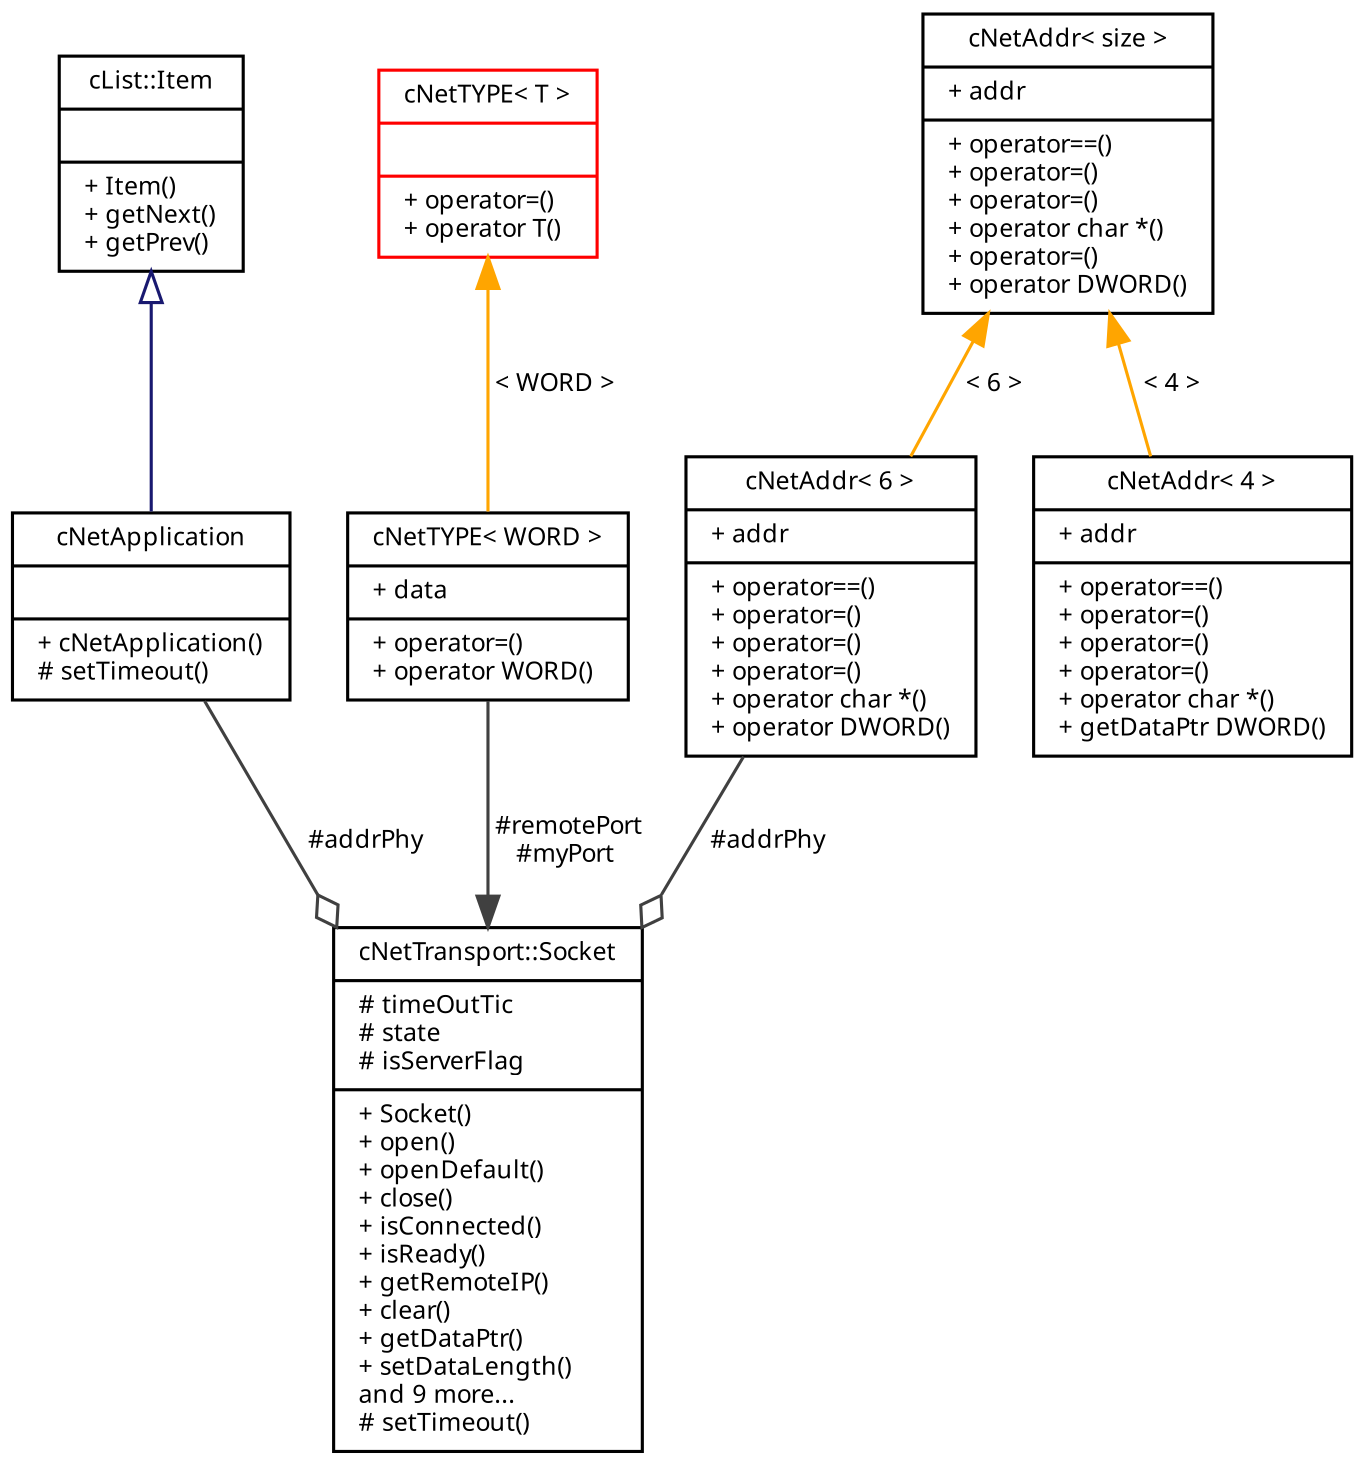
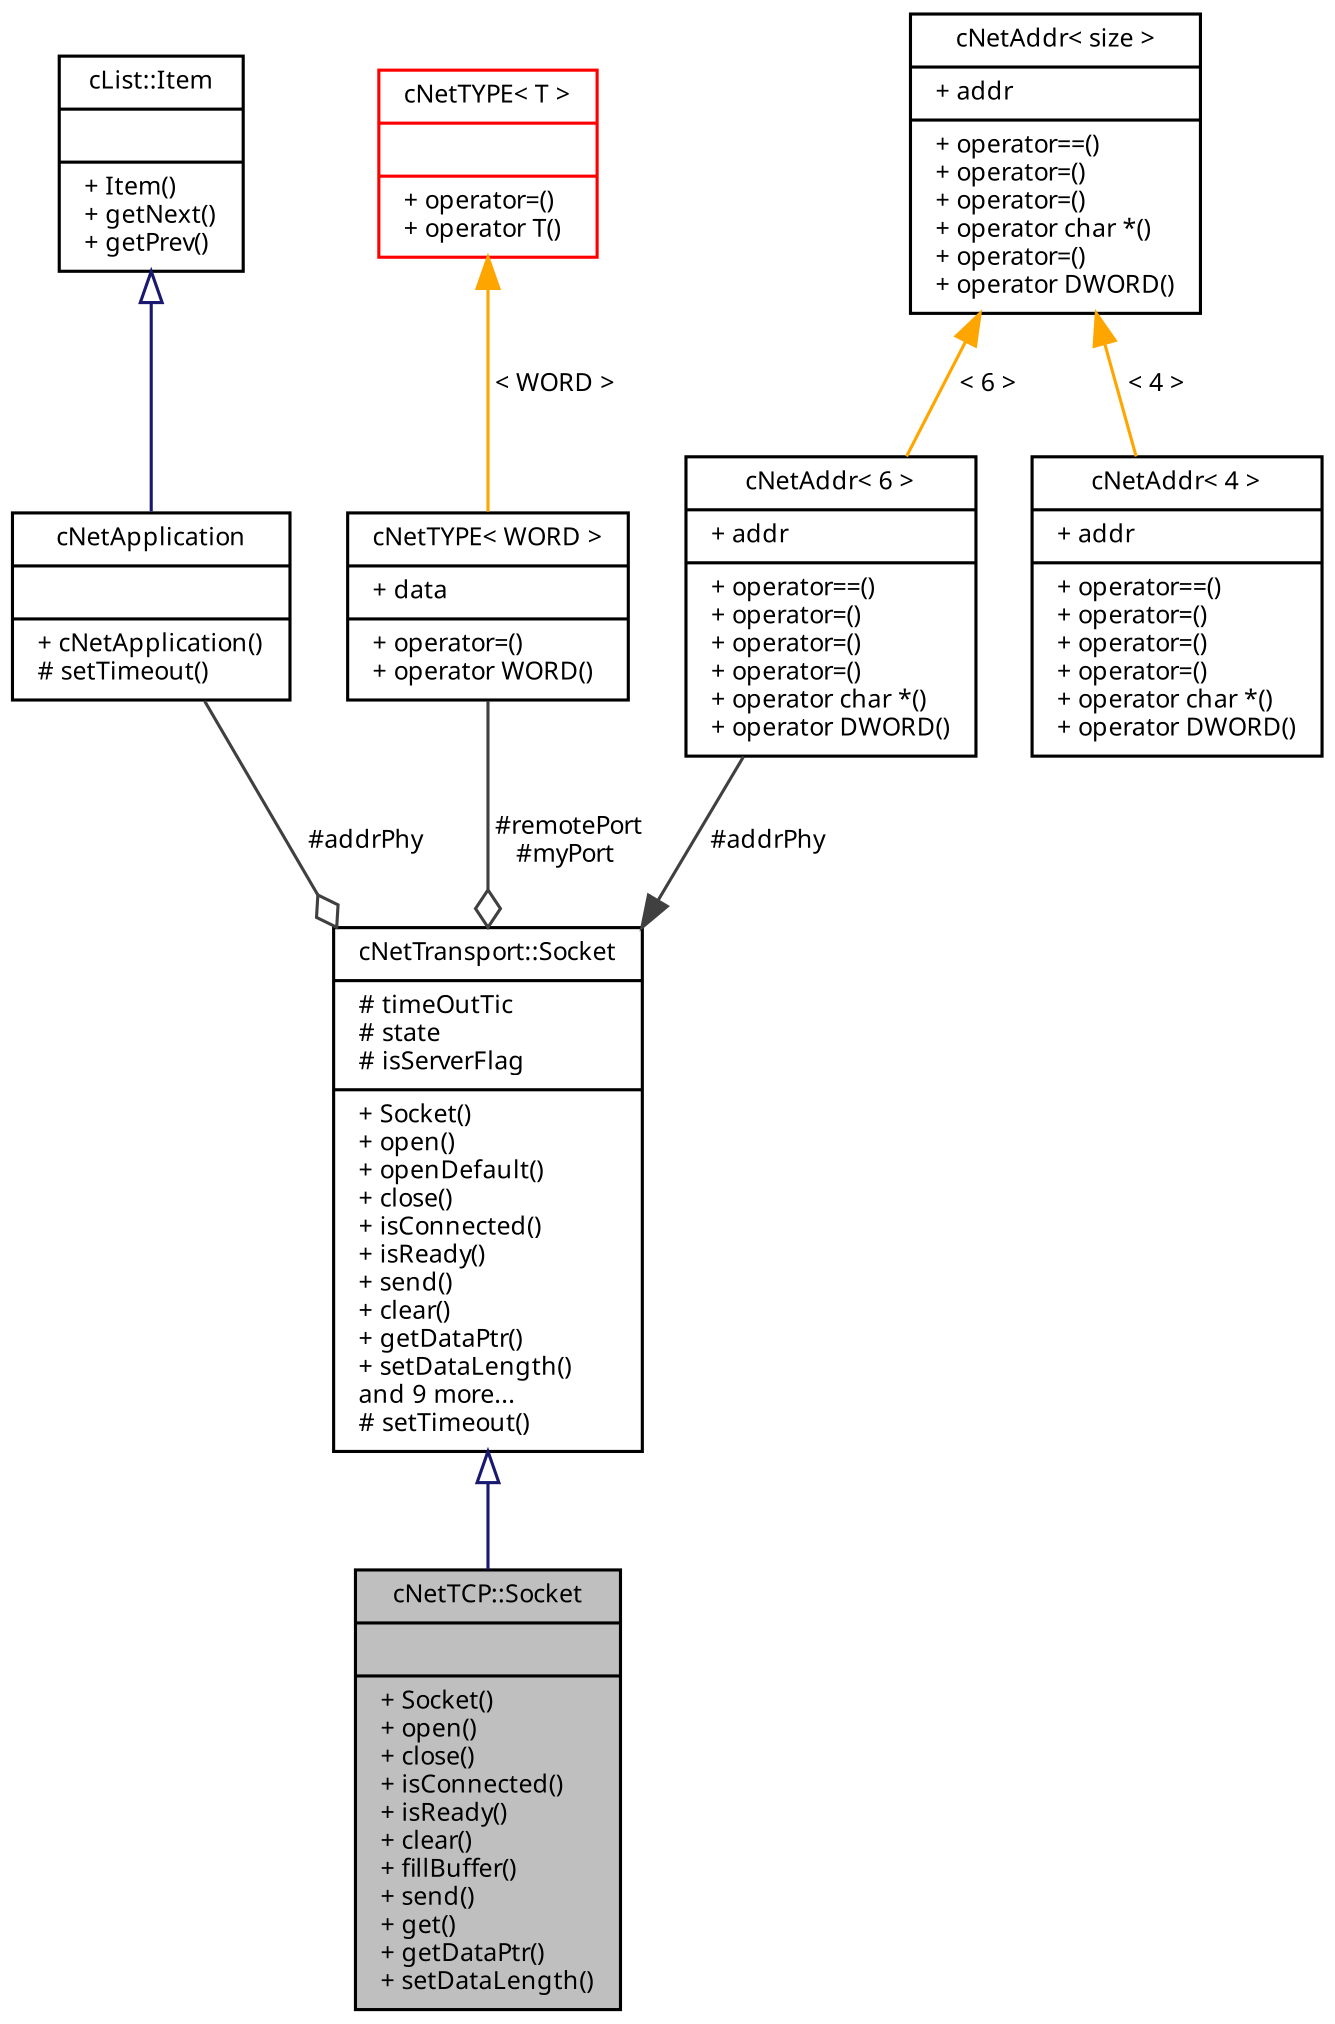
node "cNetAddr< 4 >": text "+ getDataPtr DWORD()" -> "+ operator DWORD()"
edge "cNetTYPE< WORD >" -> "cNetTransport::Socket": arrowhead normal -> odiamond
edge "cNetAddr< 6 >" -> "cNetTransport::Socket": arrowhead odiamond -> normal
node "cNetTransport::Socket": text "+ getRemoteIP()" -> "+ send()"
node "cNetTCP::Socket": added
